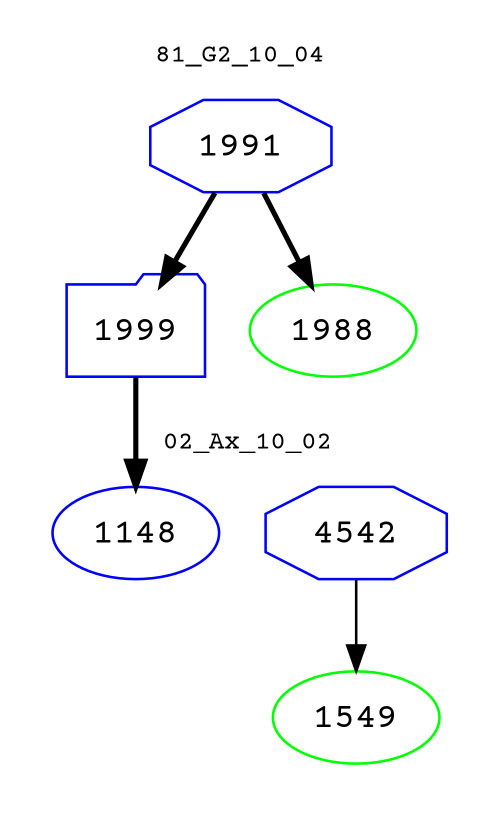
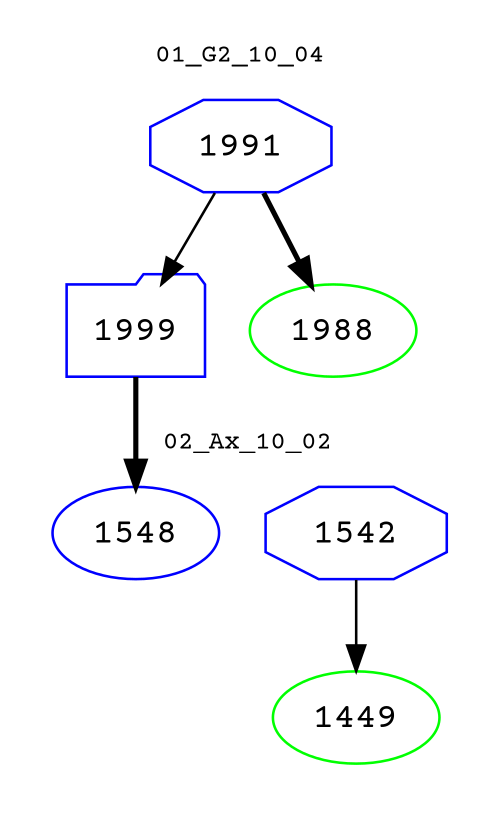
cluster "81_G2_10_04": label "81_G2_10_04" -> "01_G2_10_04"
edge "1991" -> "1999": style bold -> solid
node "1148": label "1148" -> "1548"
node "4542": label "4542" -> "1542"
node "1549": label "1549" -> "1449"
